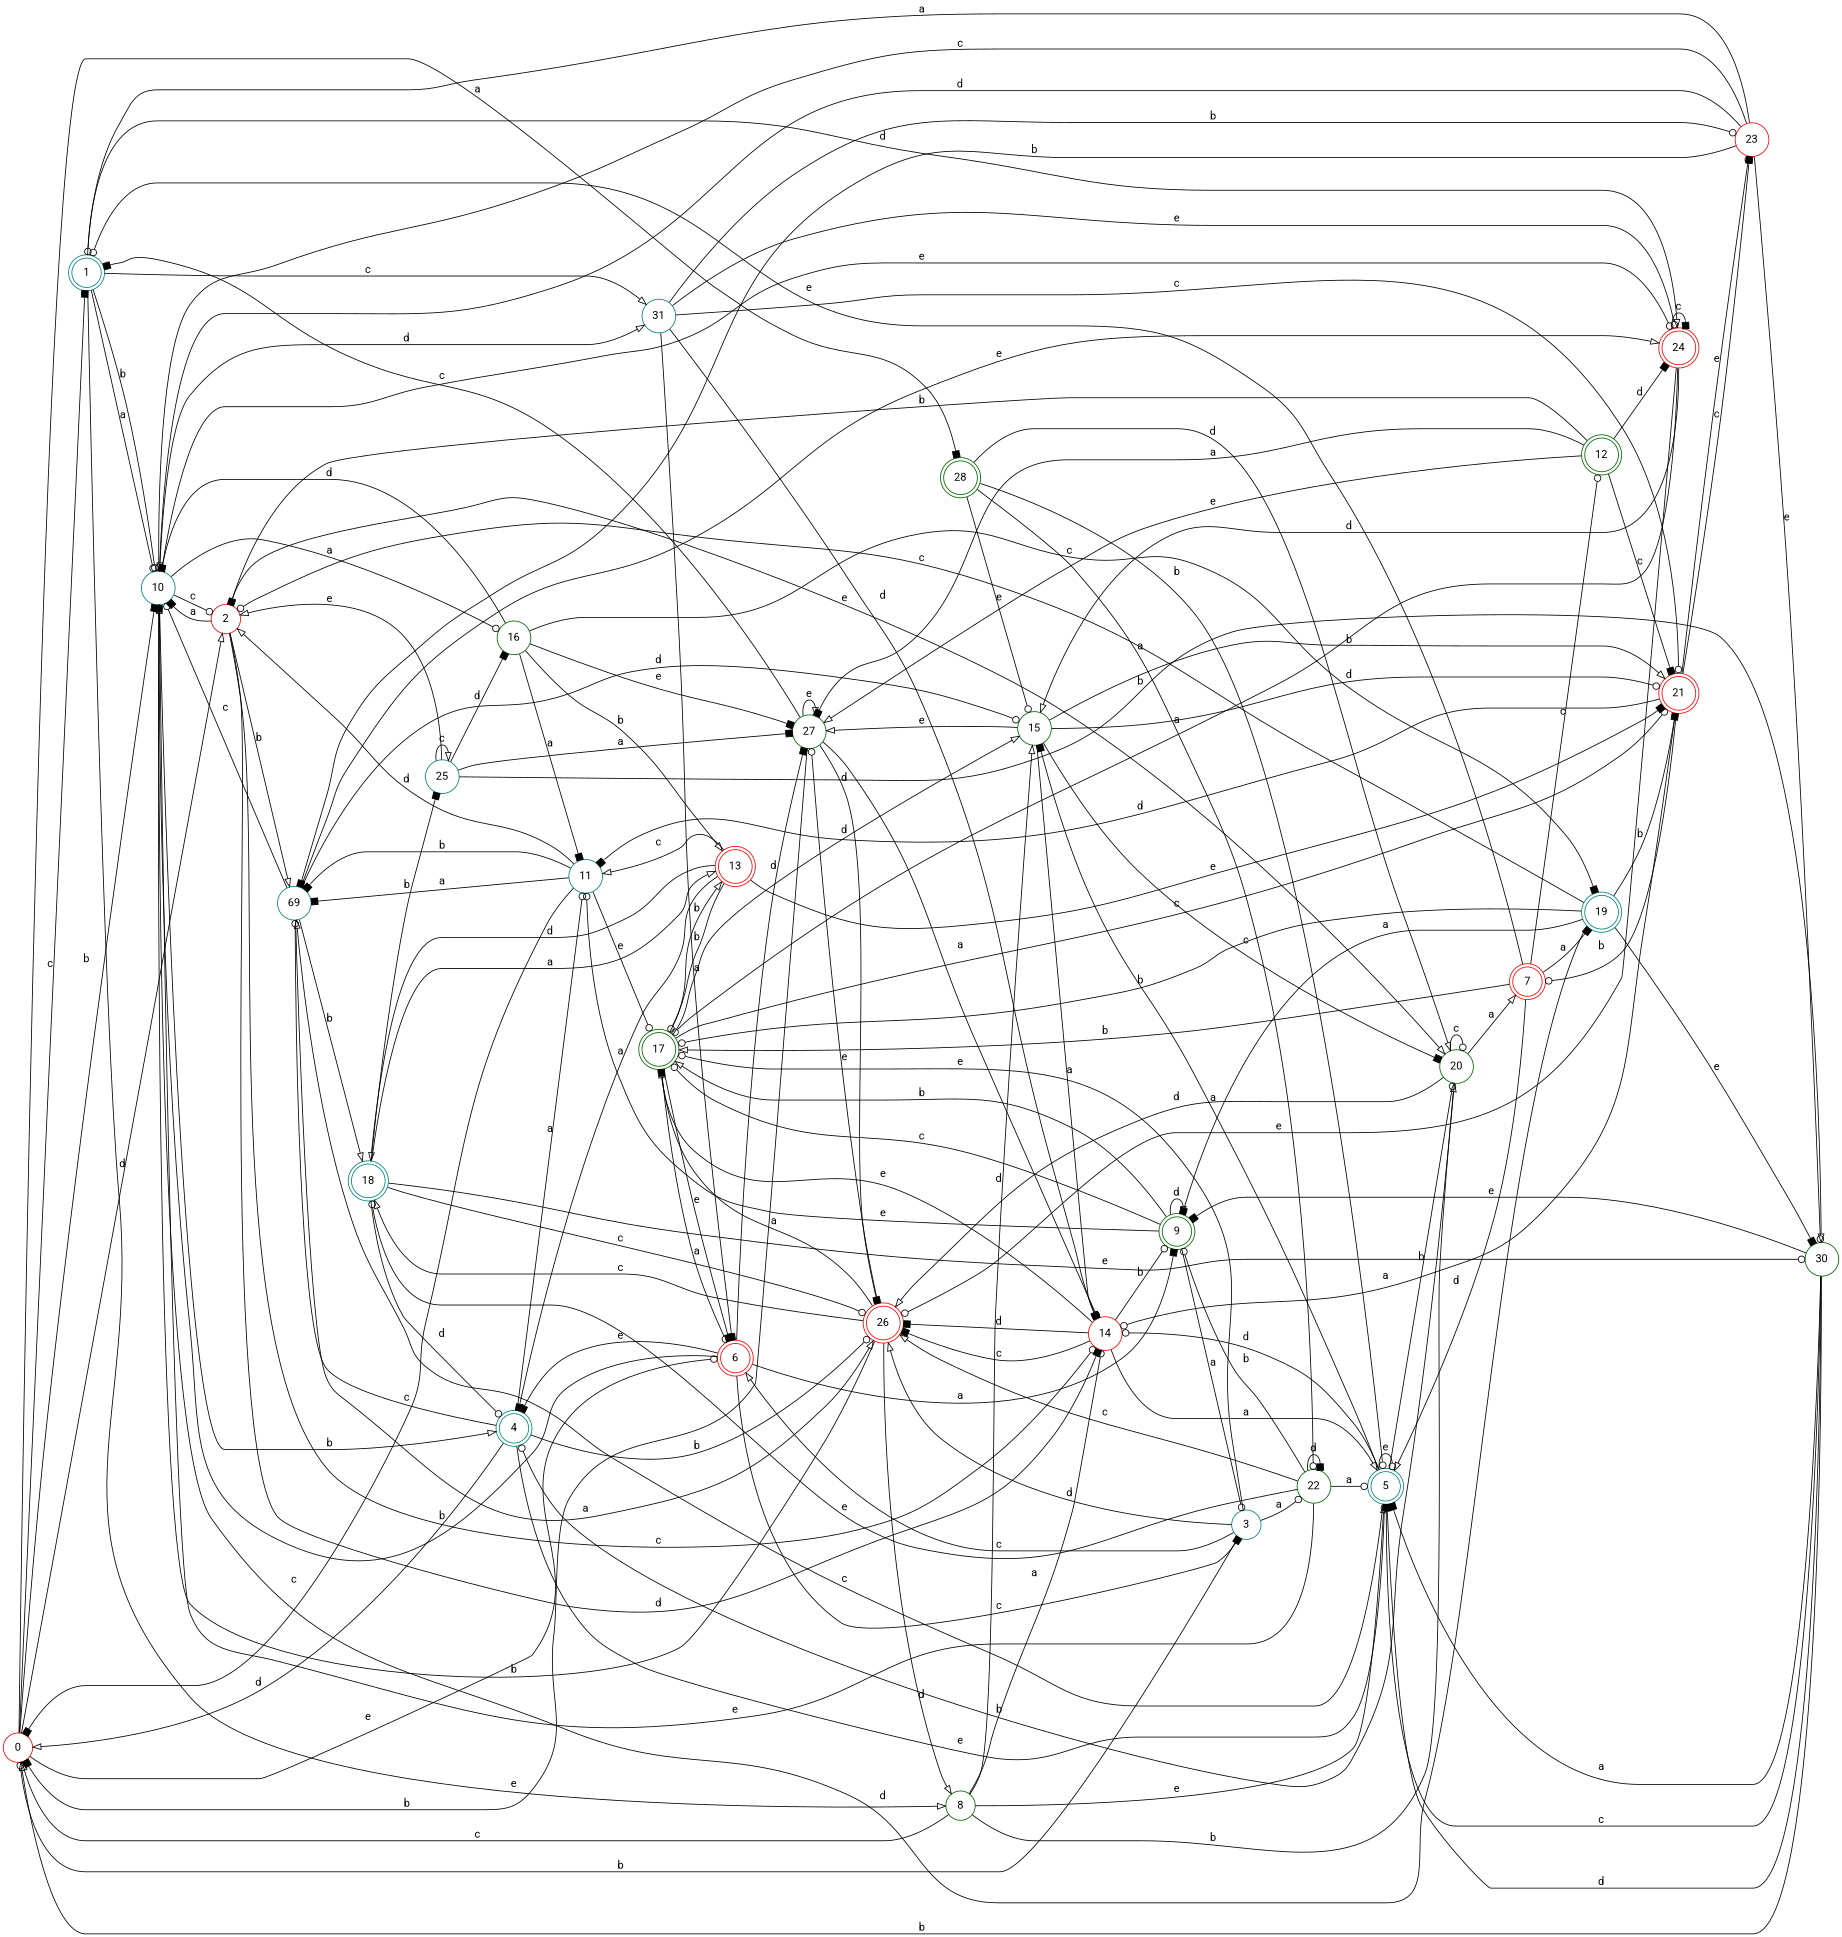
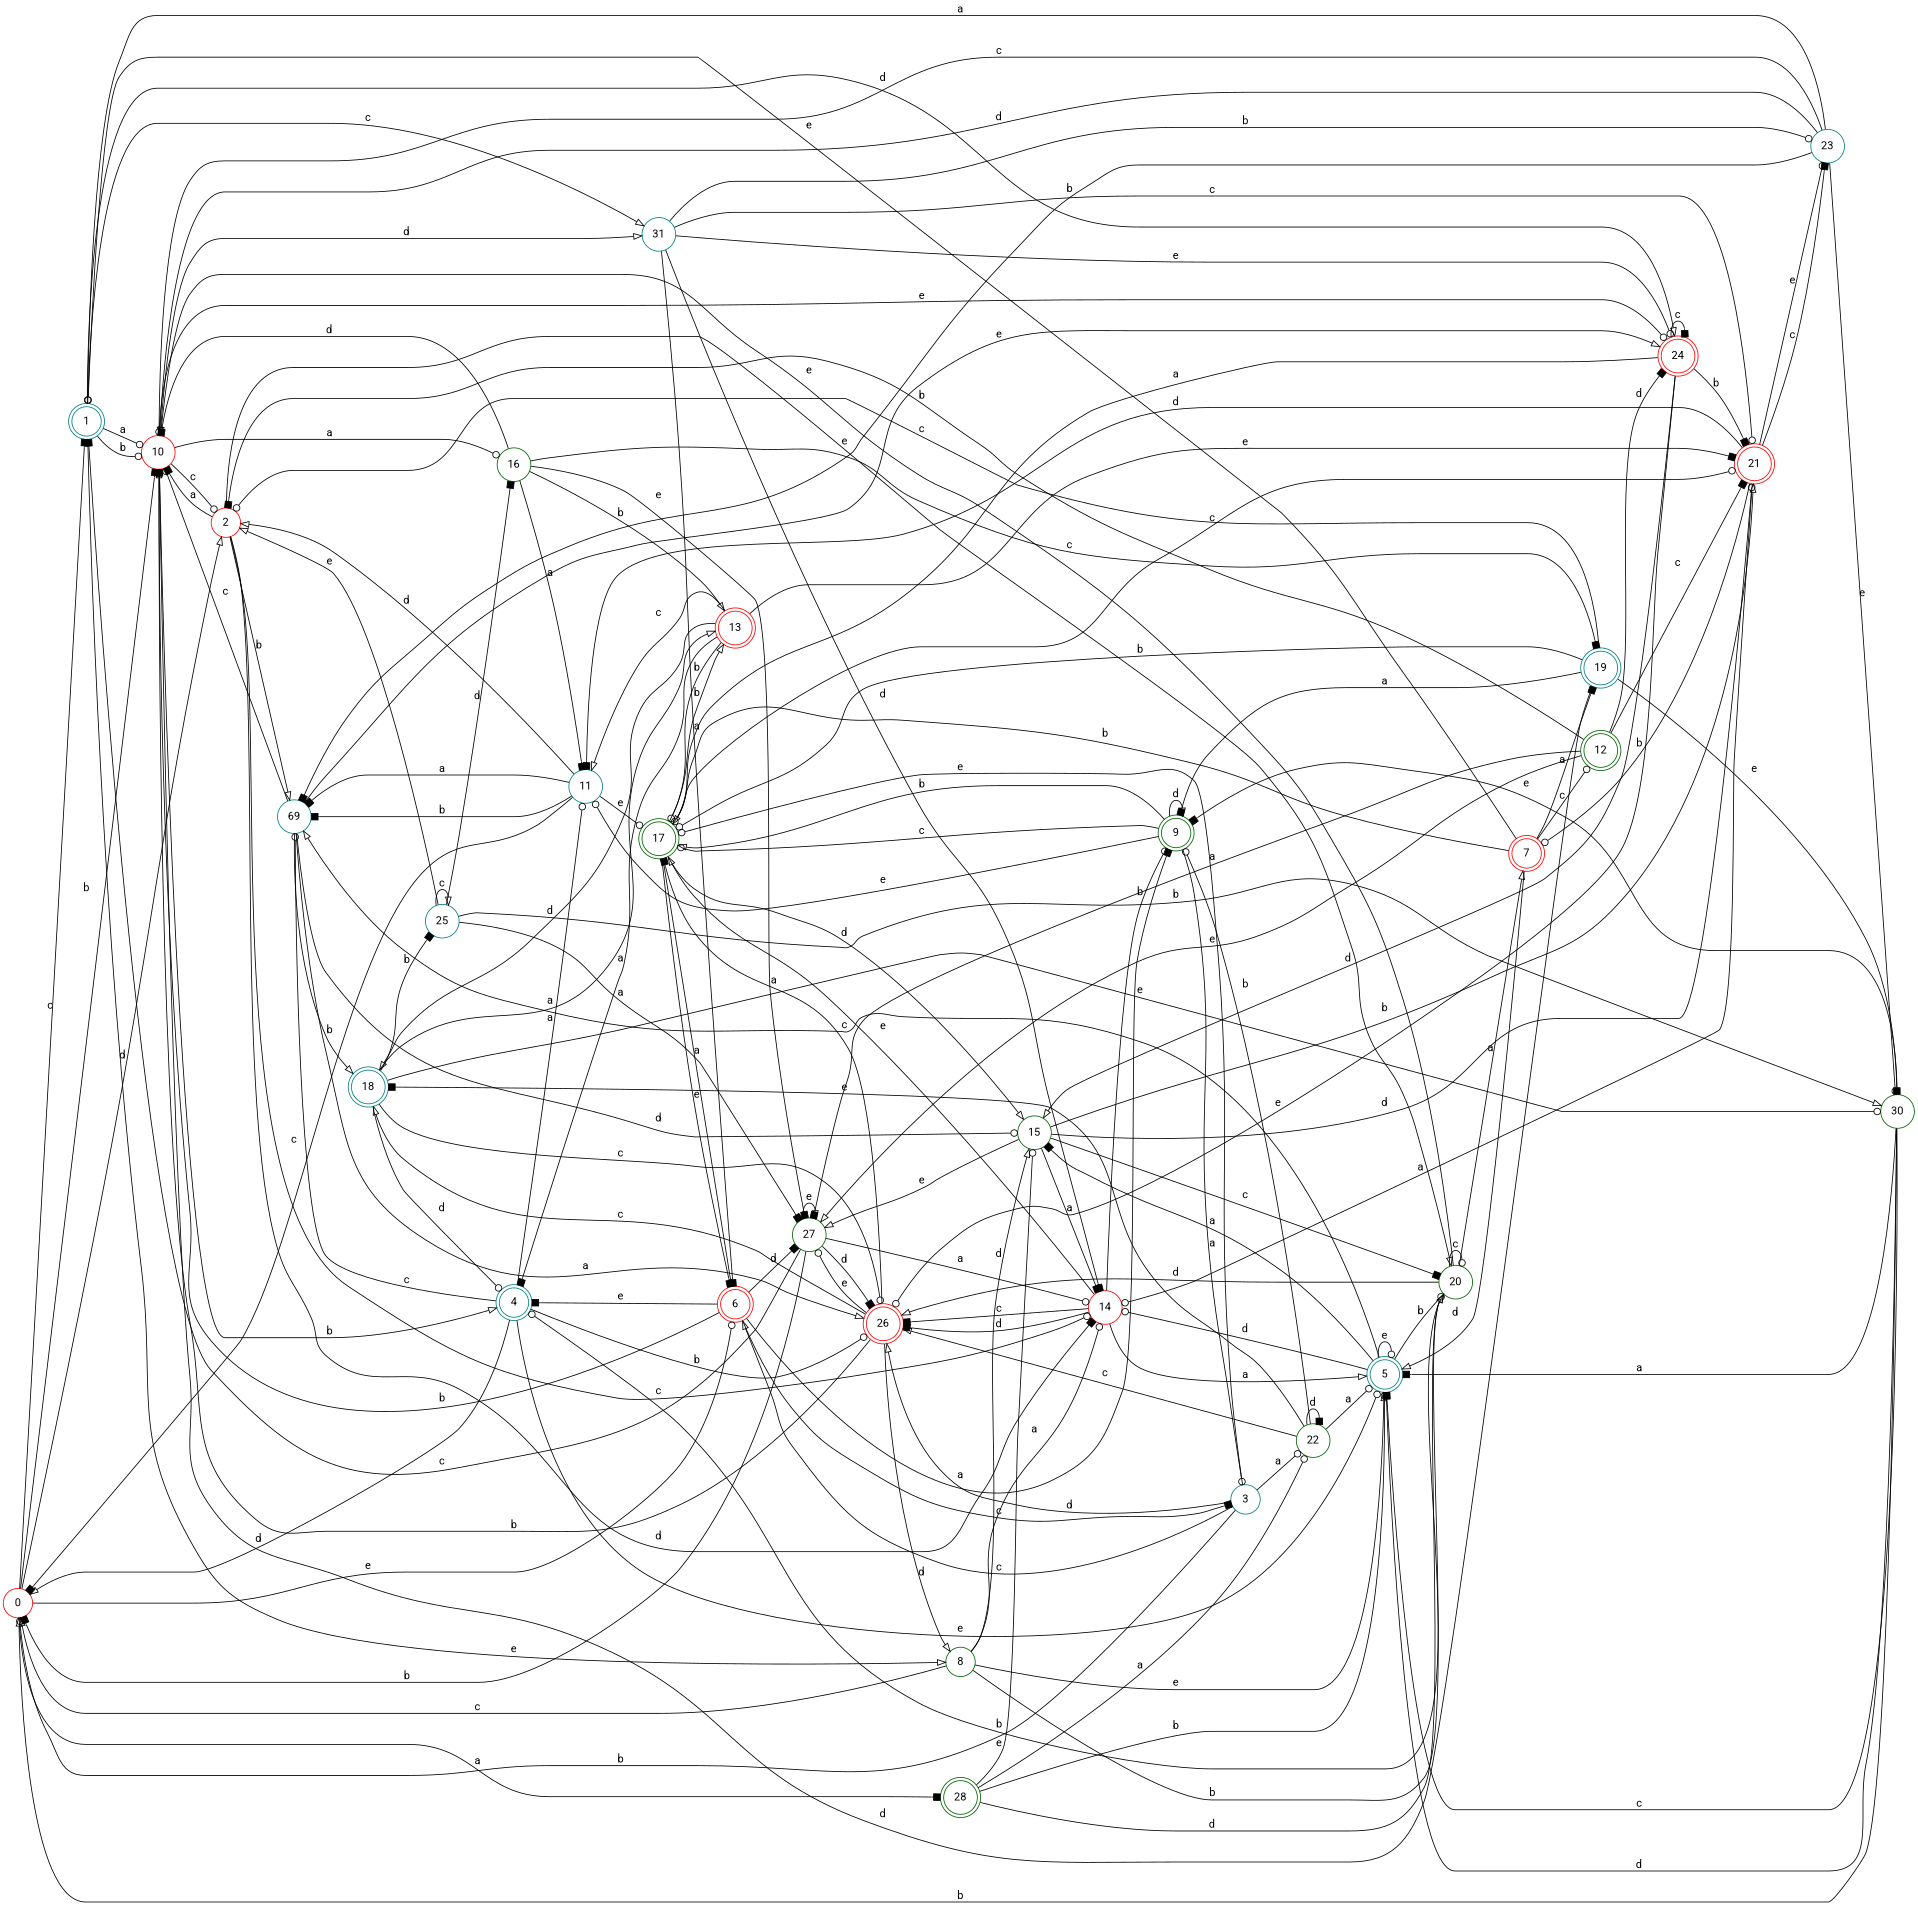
node "23": color red -> teal
node "10": color teal -> red
edge "19" -> "21": now "24" -> "21"
edge "22" -> "18": arrowhead odot -> box
edge "22" -> "10": now "20" -> "10"
